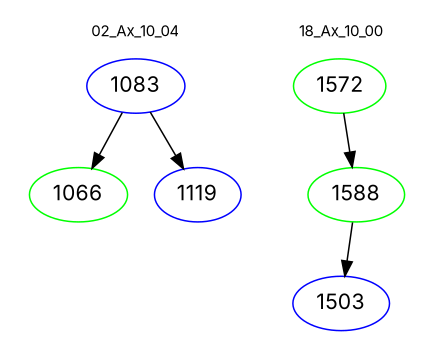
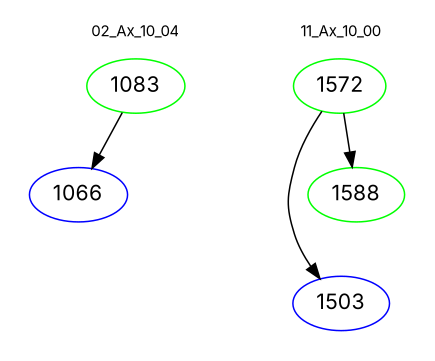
cluster "18_Ax_10_00": label "18_Ax_10_00" -> "11_Ax_10_00"
node "1083": color blue -> green
node "1066": color green -> blue
node "1119": removed
edge "1588" -> "1503": now "1572" -> "1503"
